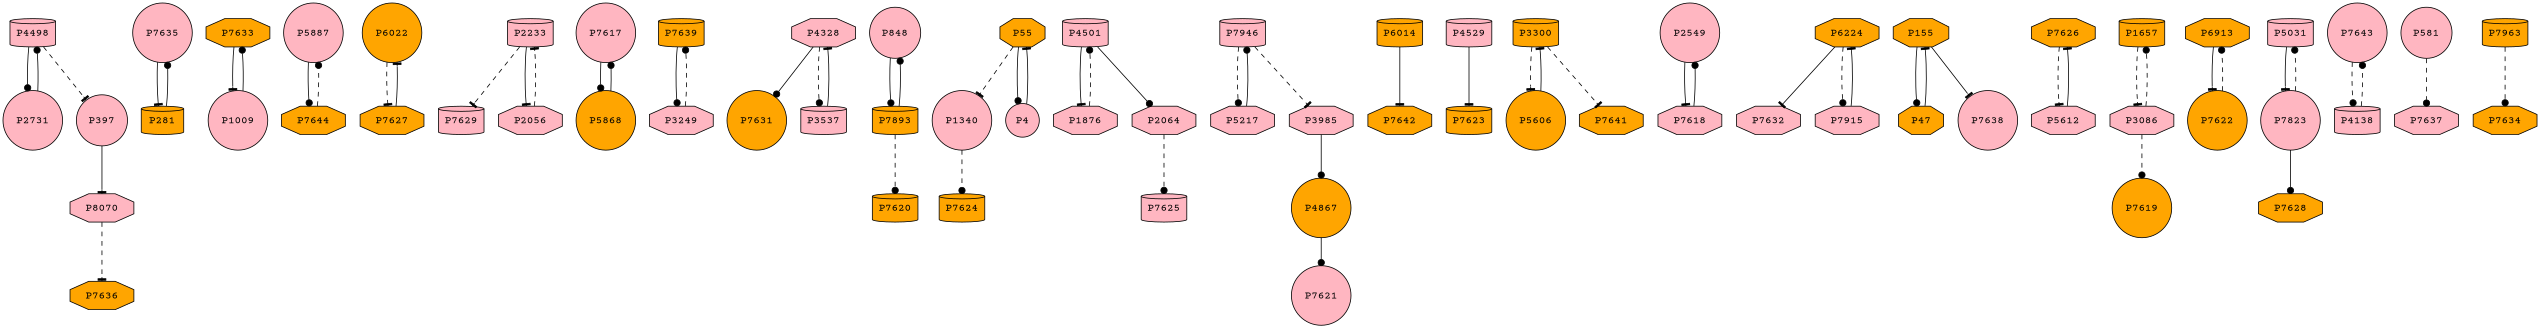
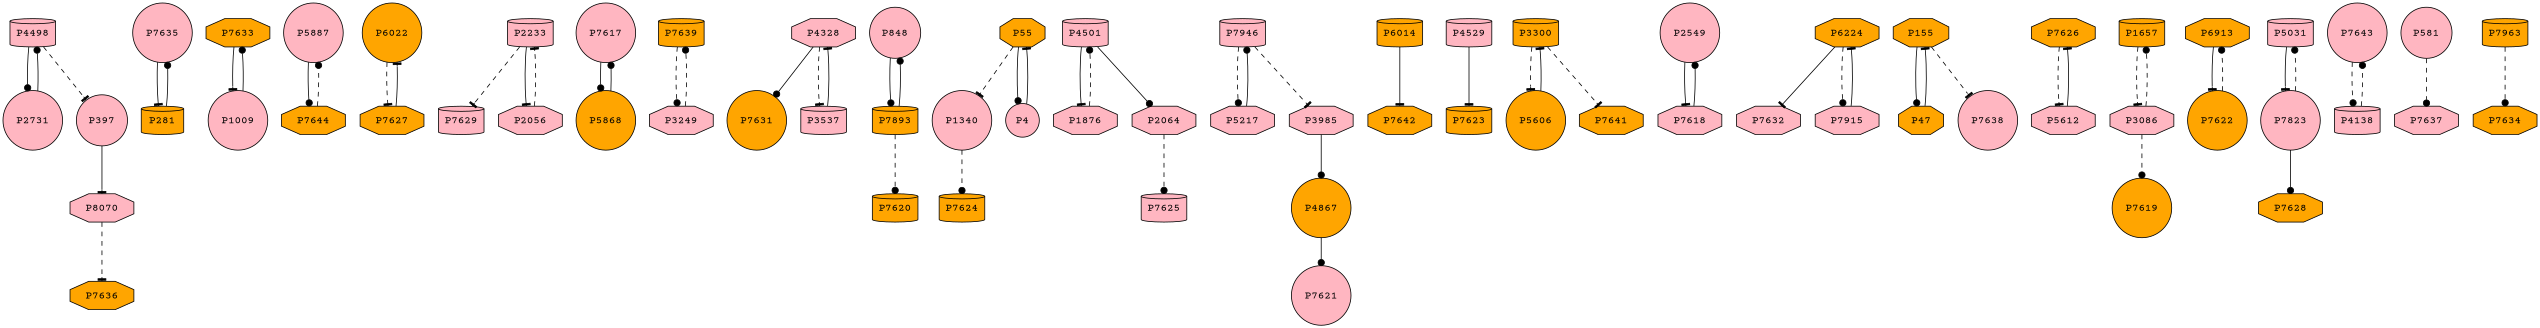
edge "P155" -> "P7638": style solid -> dashed
edge "P7639" -> "P3249": style solid -> dashed
edge "P4328" -> "P3537": arrowhead dot -> tee
